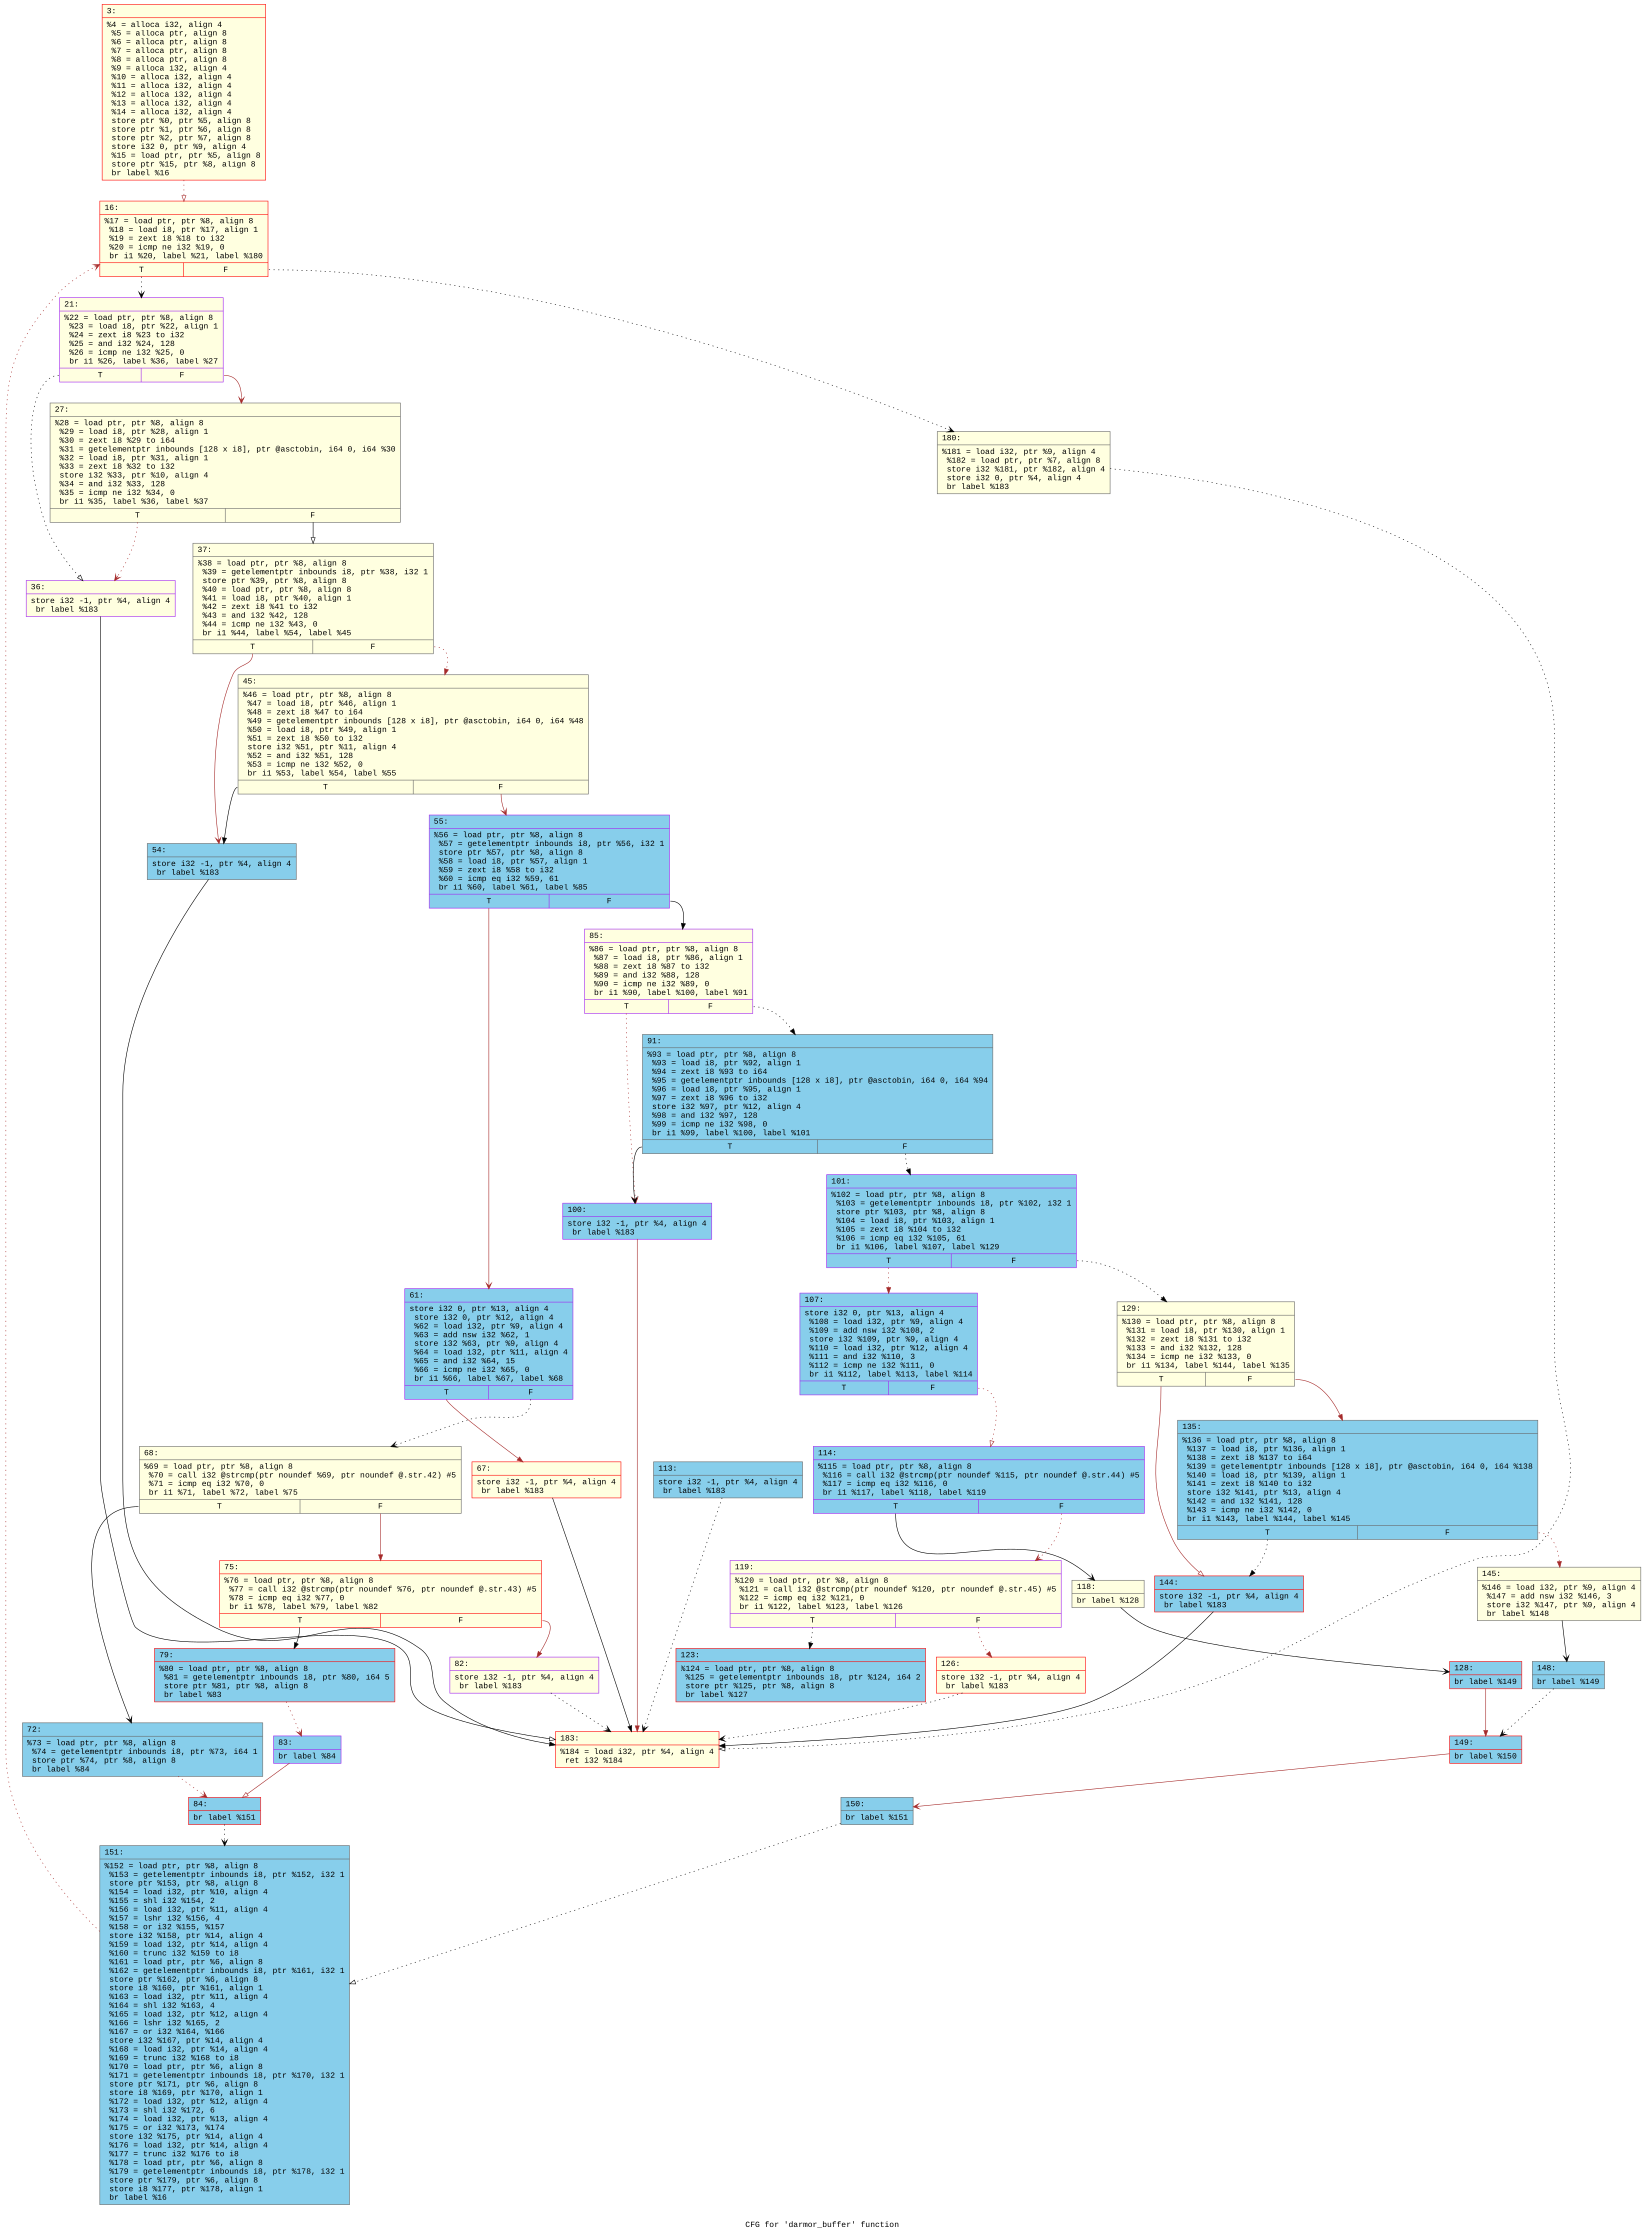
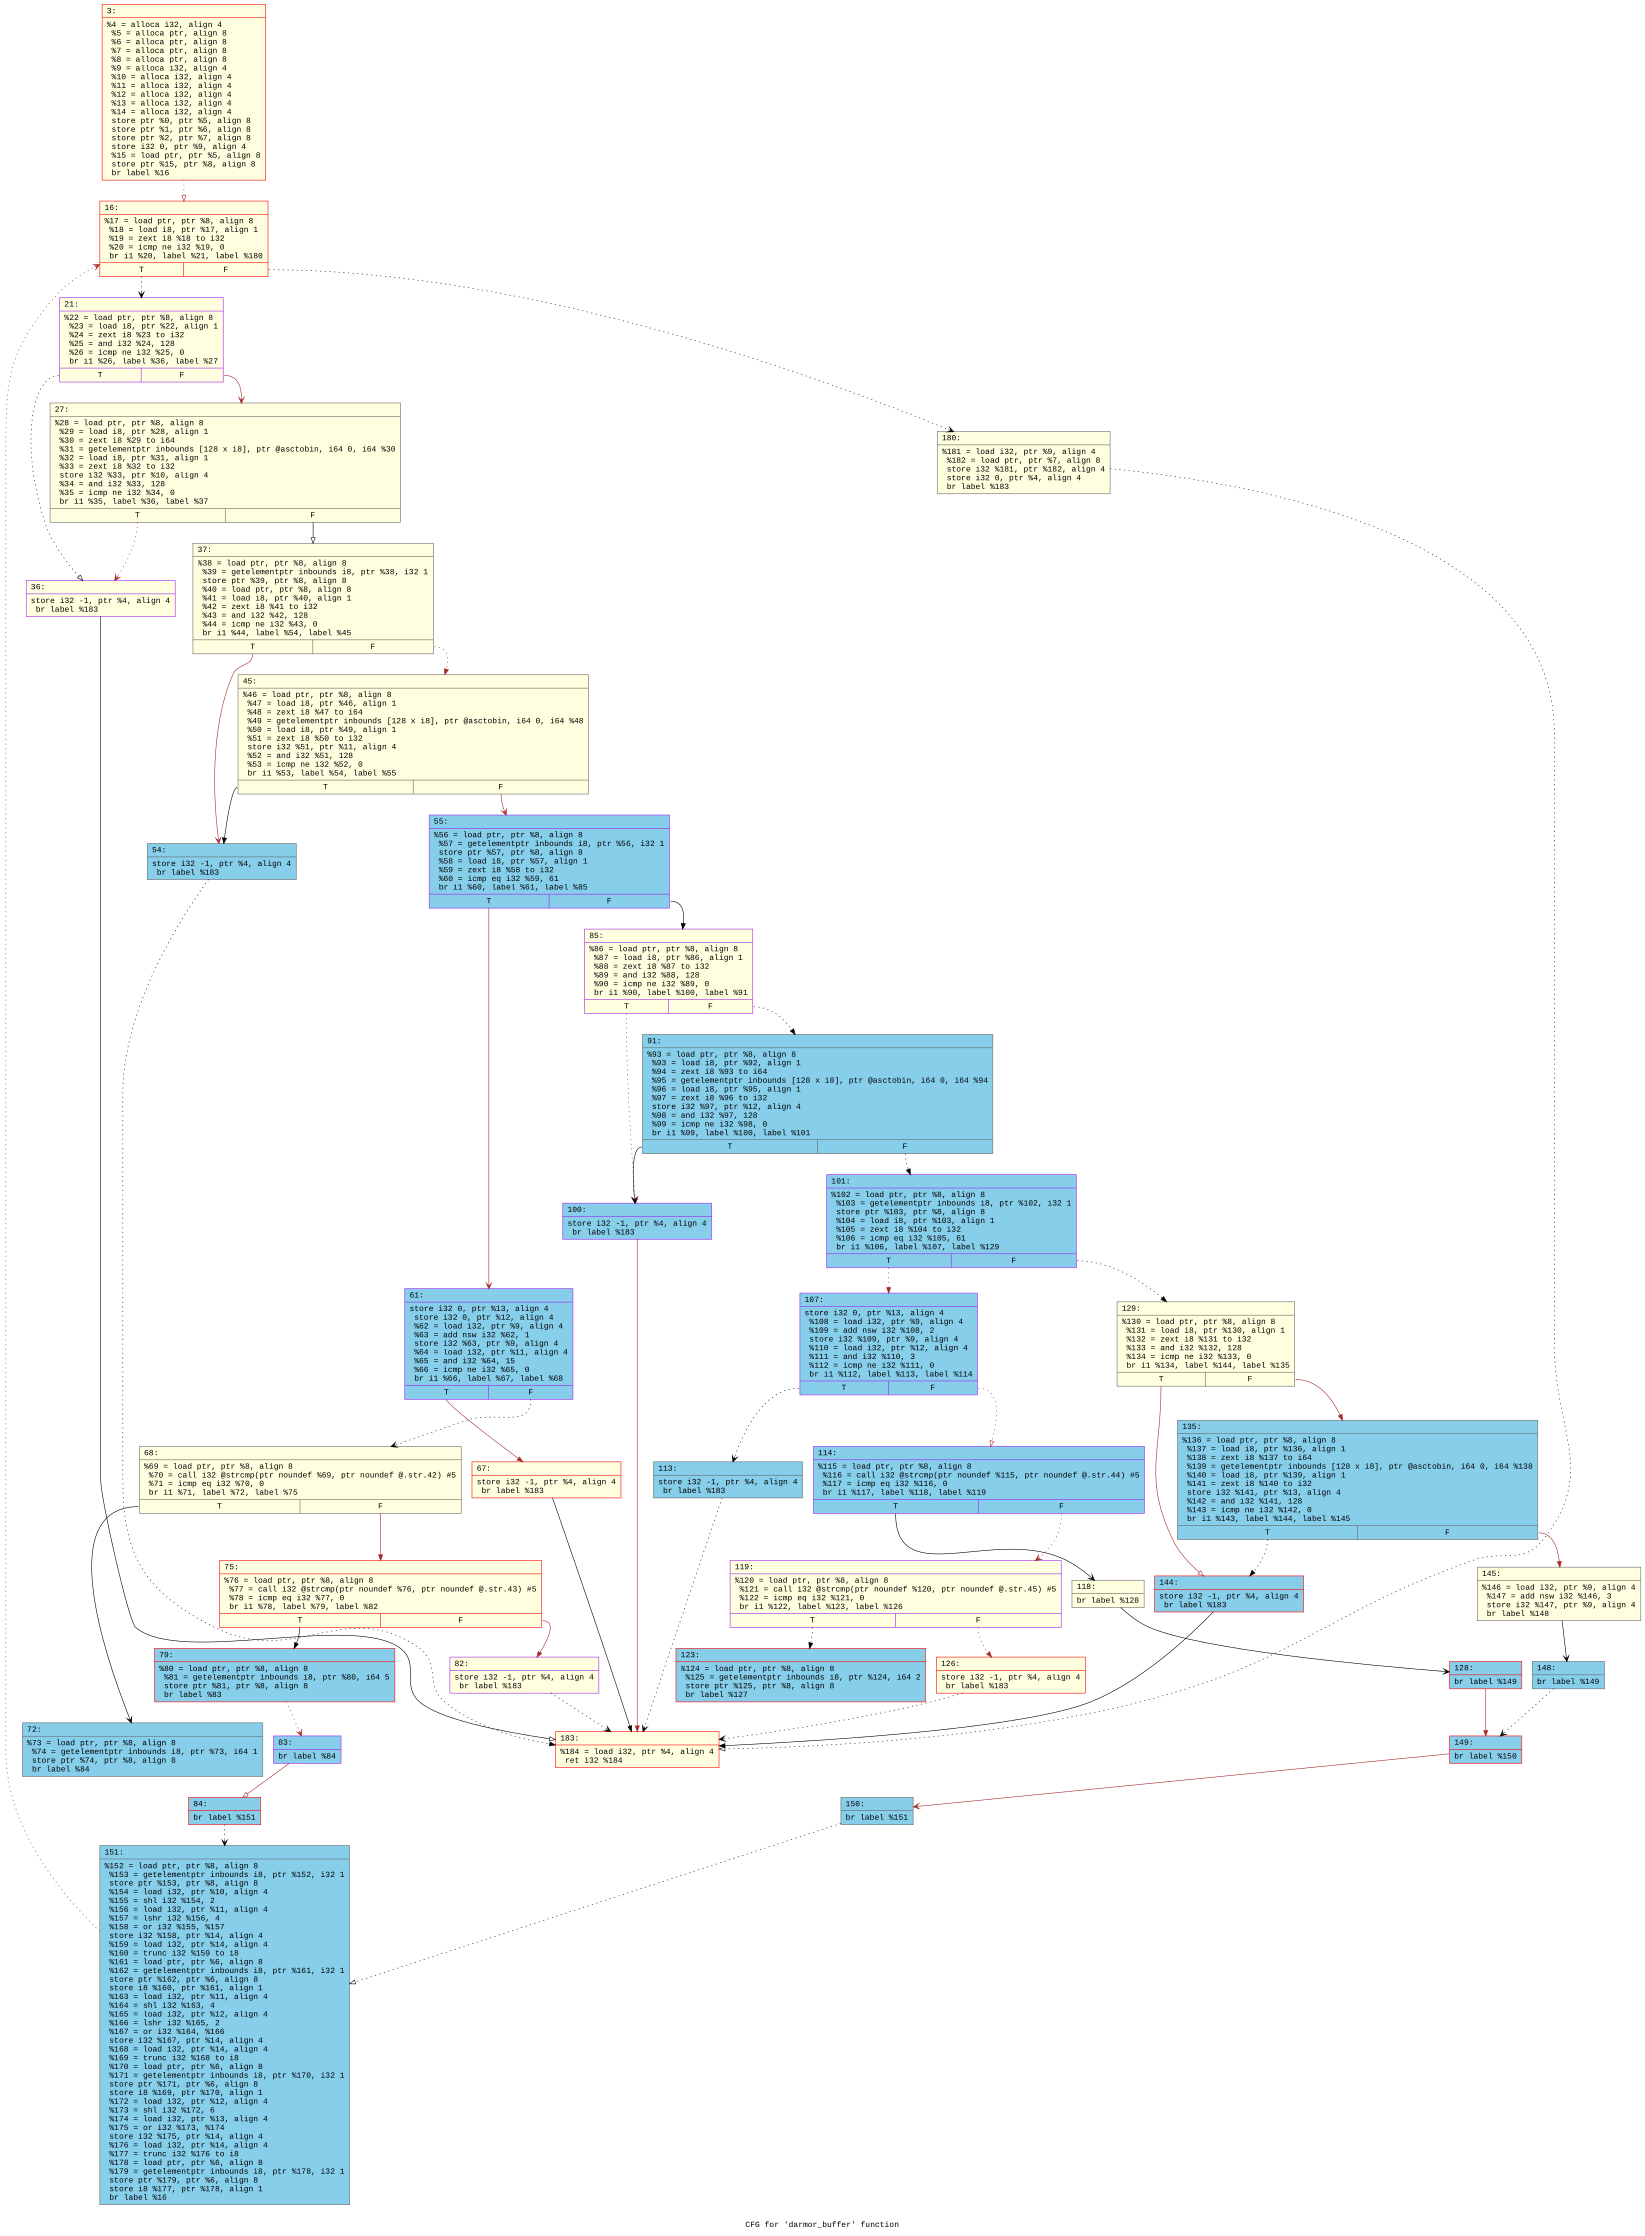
edge "107:" -> "113:": added
edge "54:" -> "183:": style solid -> dotted
edge "135:" -> "145:": style dotted -> solid
edge "72:" -> "84:": removed
